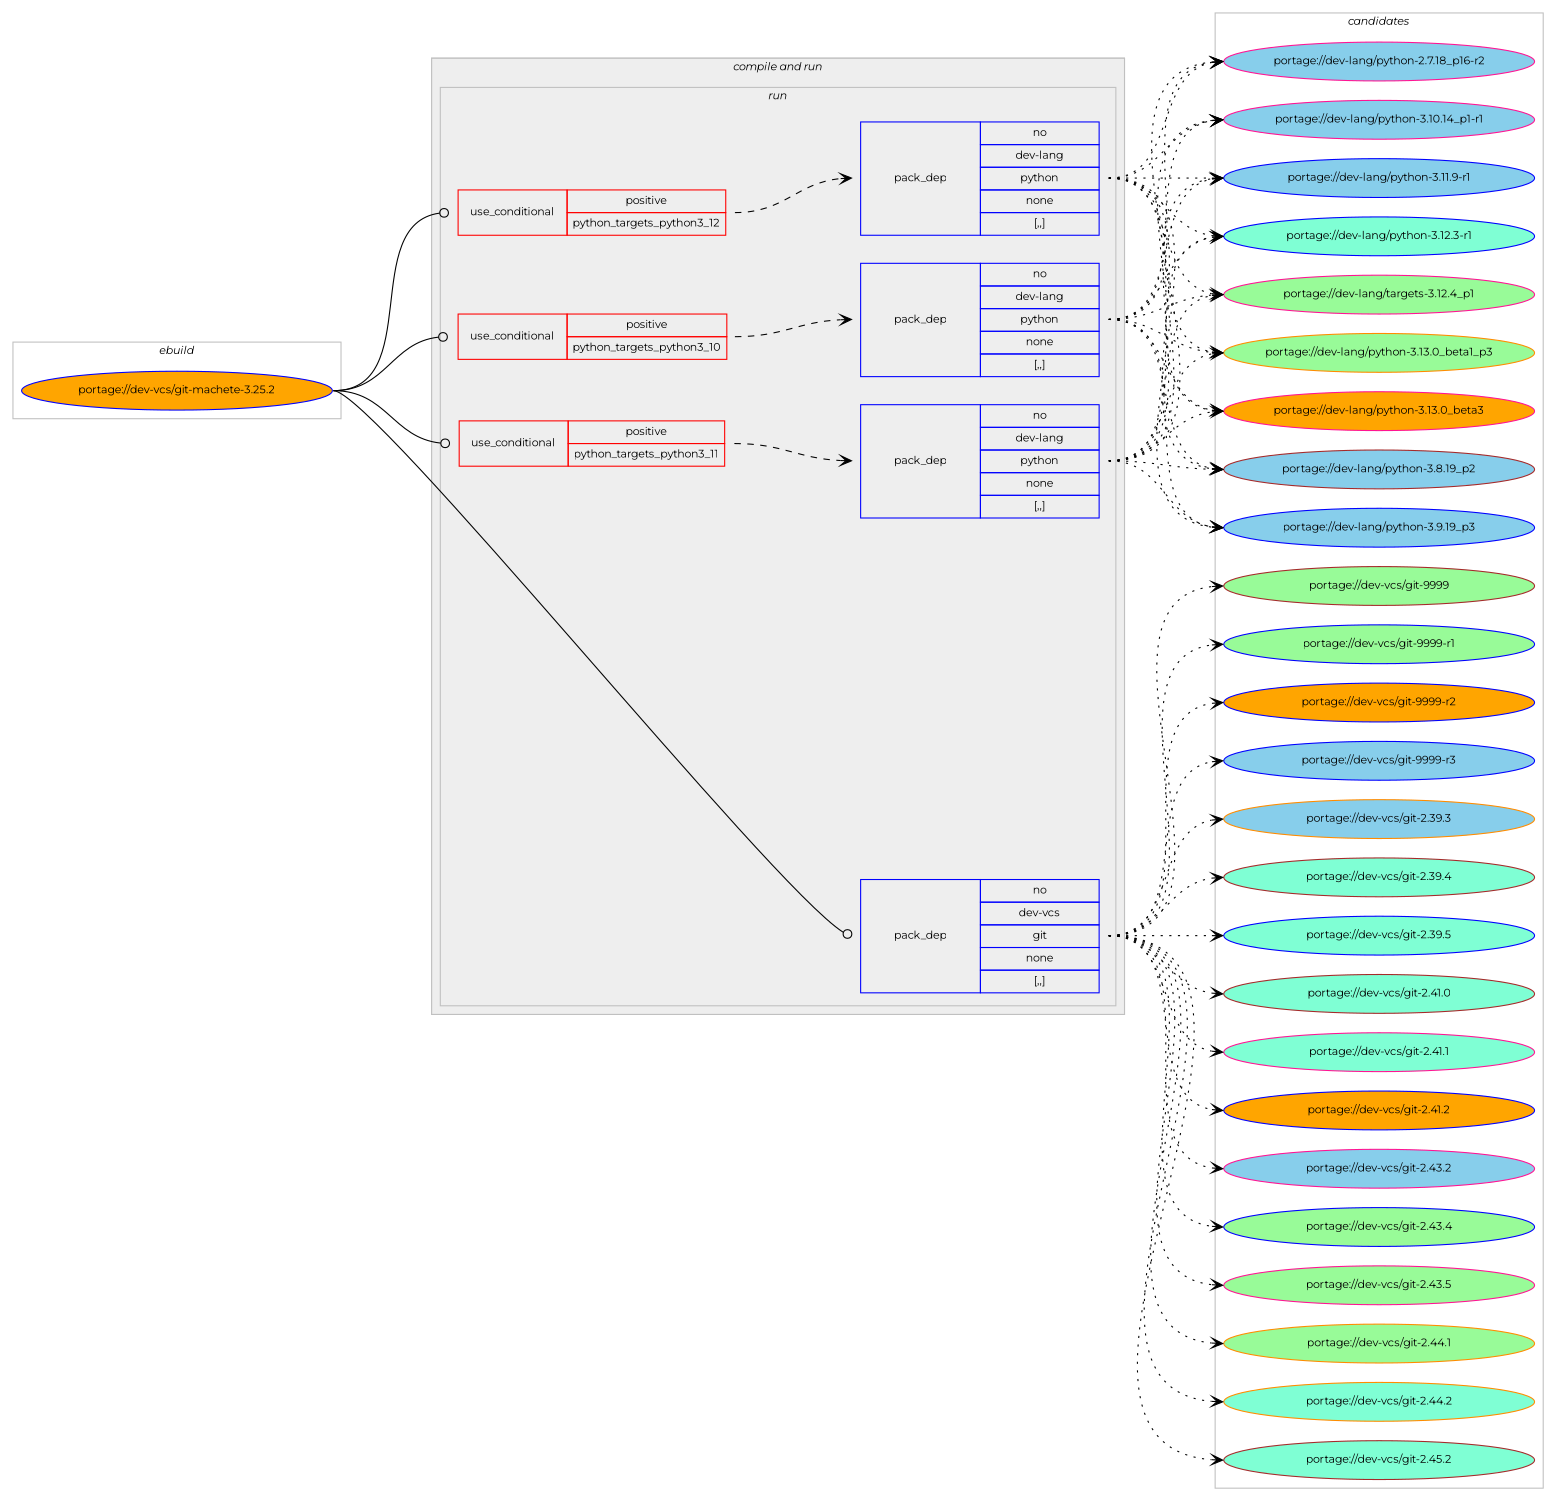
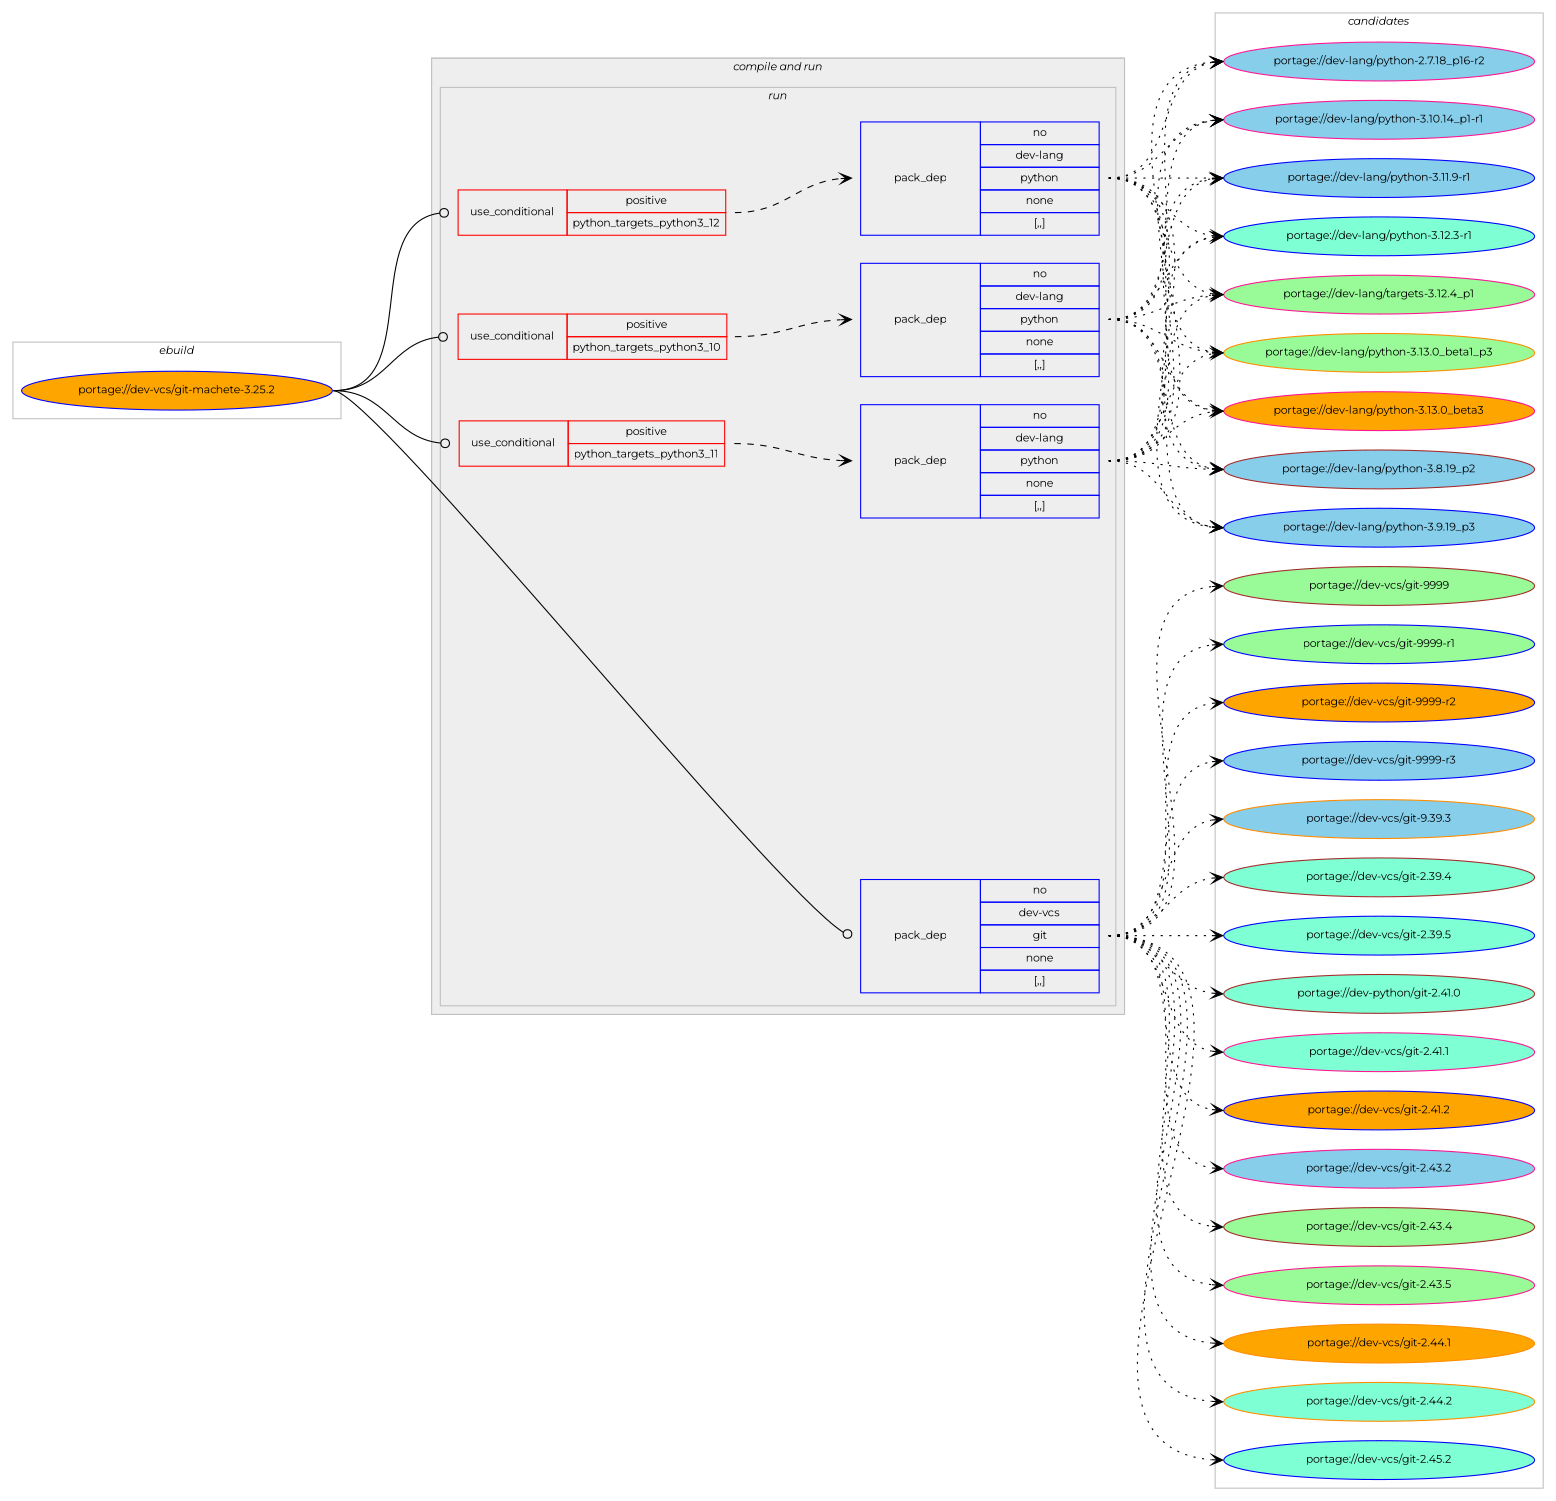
node "portage://dev-vcs/git-2.39.3": label "portage://dev-vcs/git-2.39.3" -> "portage://dev-vcs/git-9.39.3"
node "portage://dev-vcs/git-2.41.0": label "portage://dev-vcs/git-2.41.0" -> "portage://dev-python/git-2.41.0"
node "portage://dev-vcs/git-2.43.4": color blue -> brown
node "portage://dev-vcs/git-2.44.1": fillcolor palegreen -> orange
node "portage://dev-vcs/git-2.45.2": color brown -> blue
